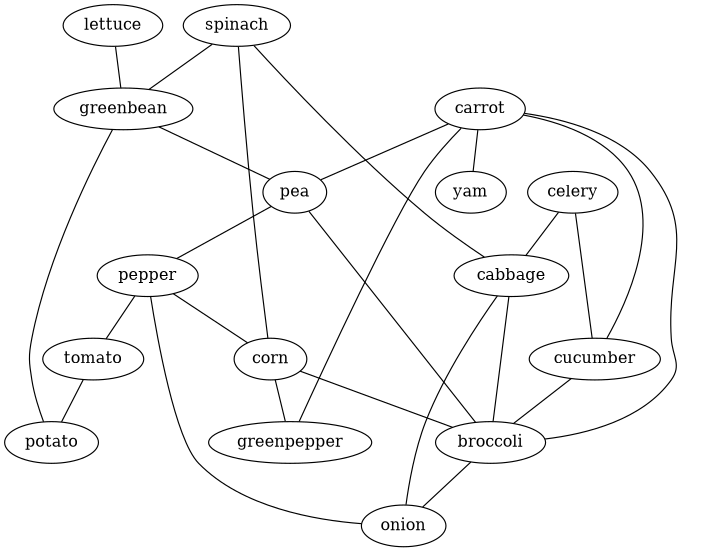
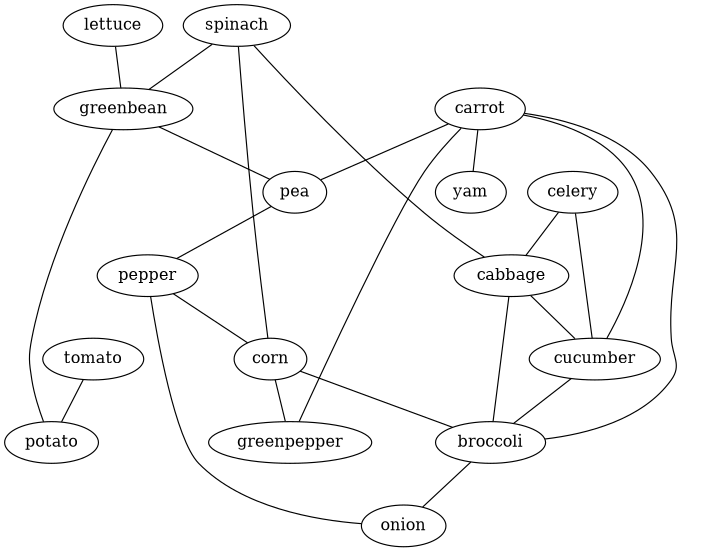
edge "pepper" -- "tomato": removed
edge "pea" -- "broccoli": removed
edge "cabbage" -- "onion": now "cabbage" -- "cucumber"
